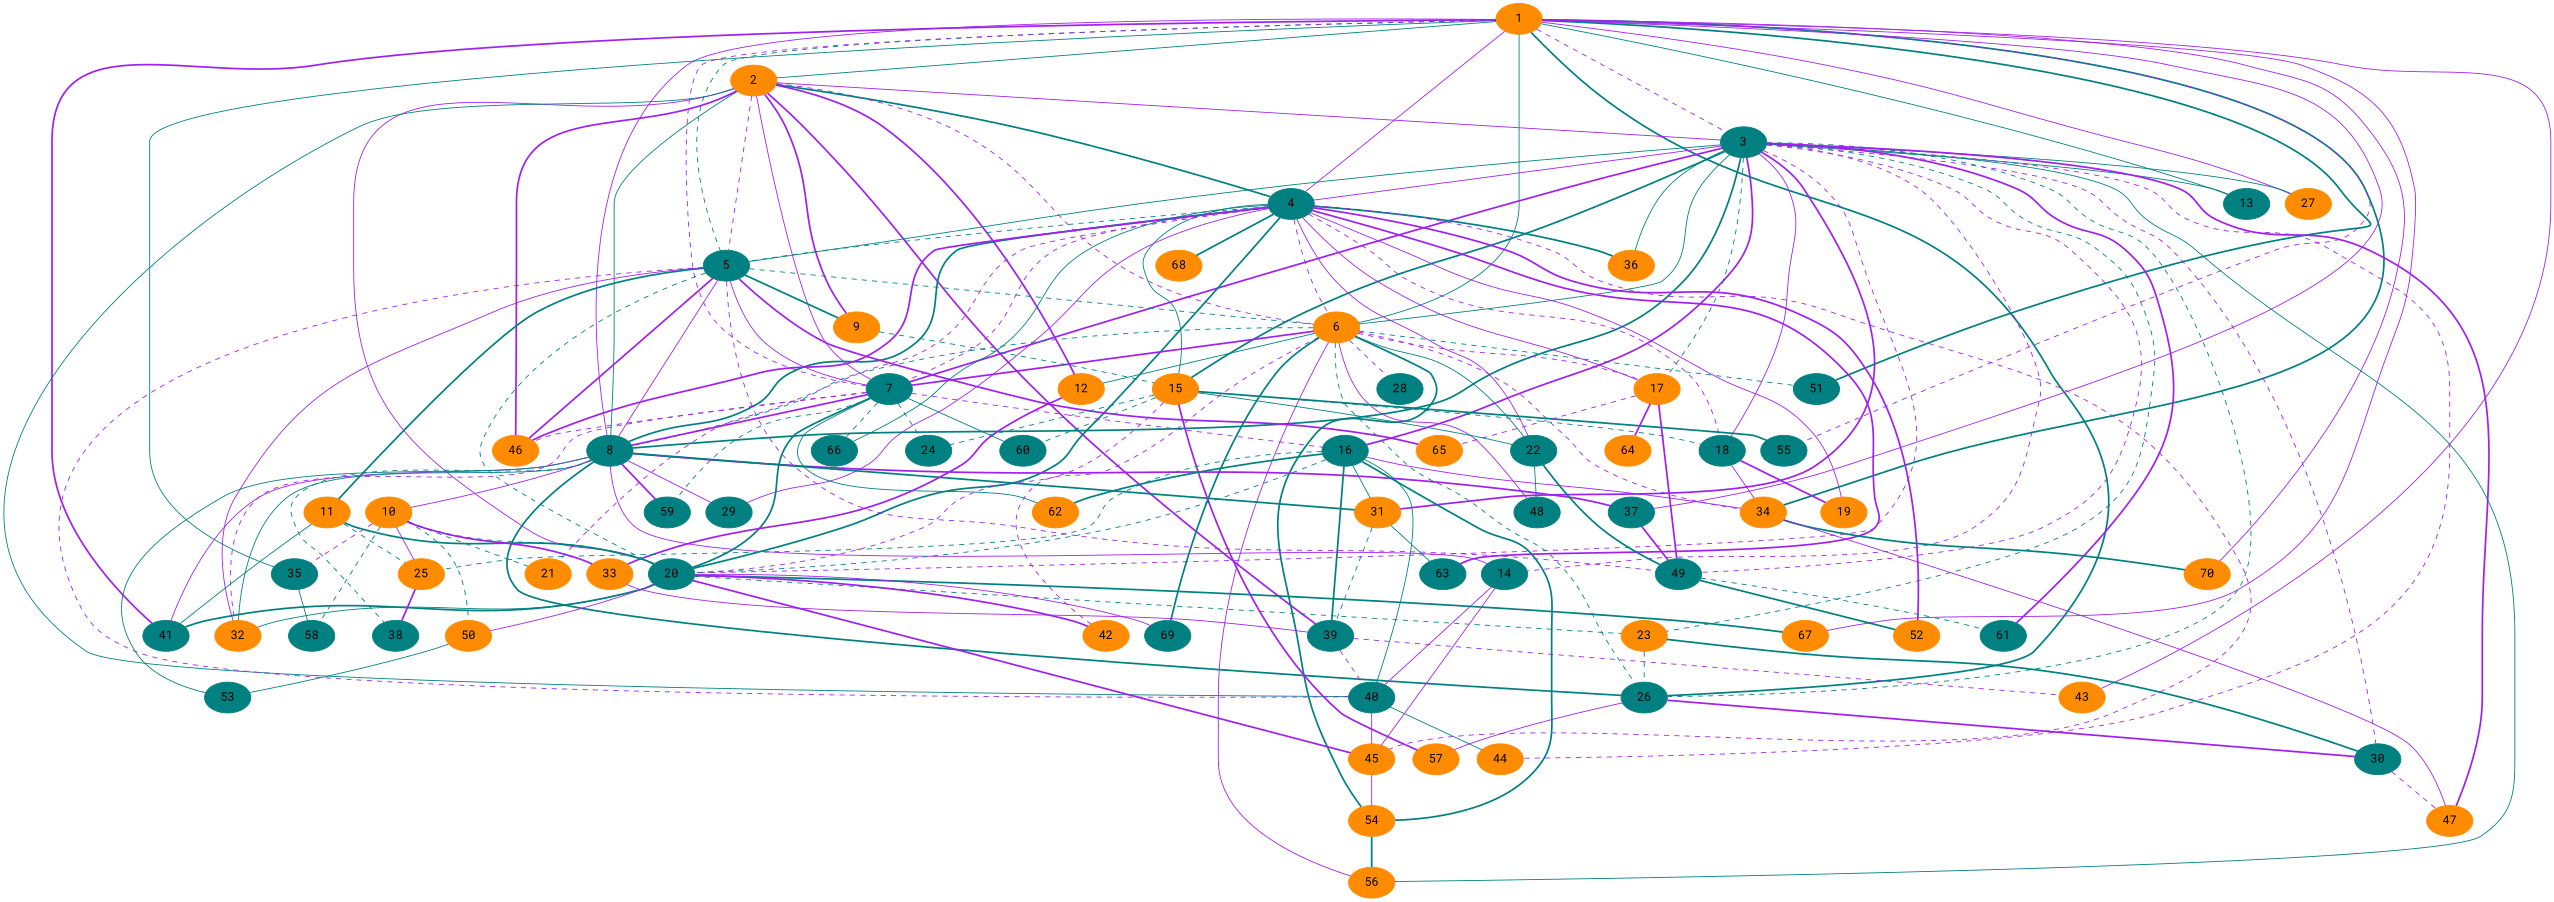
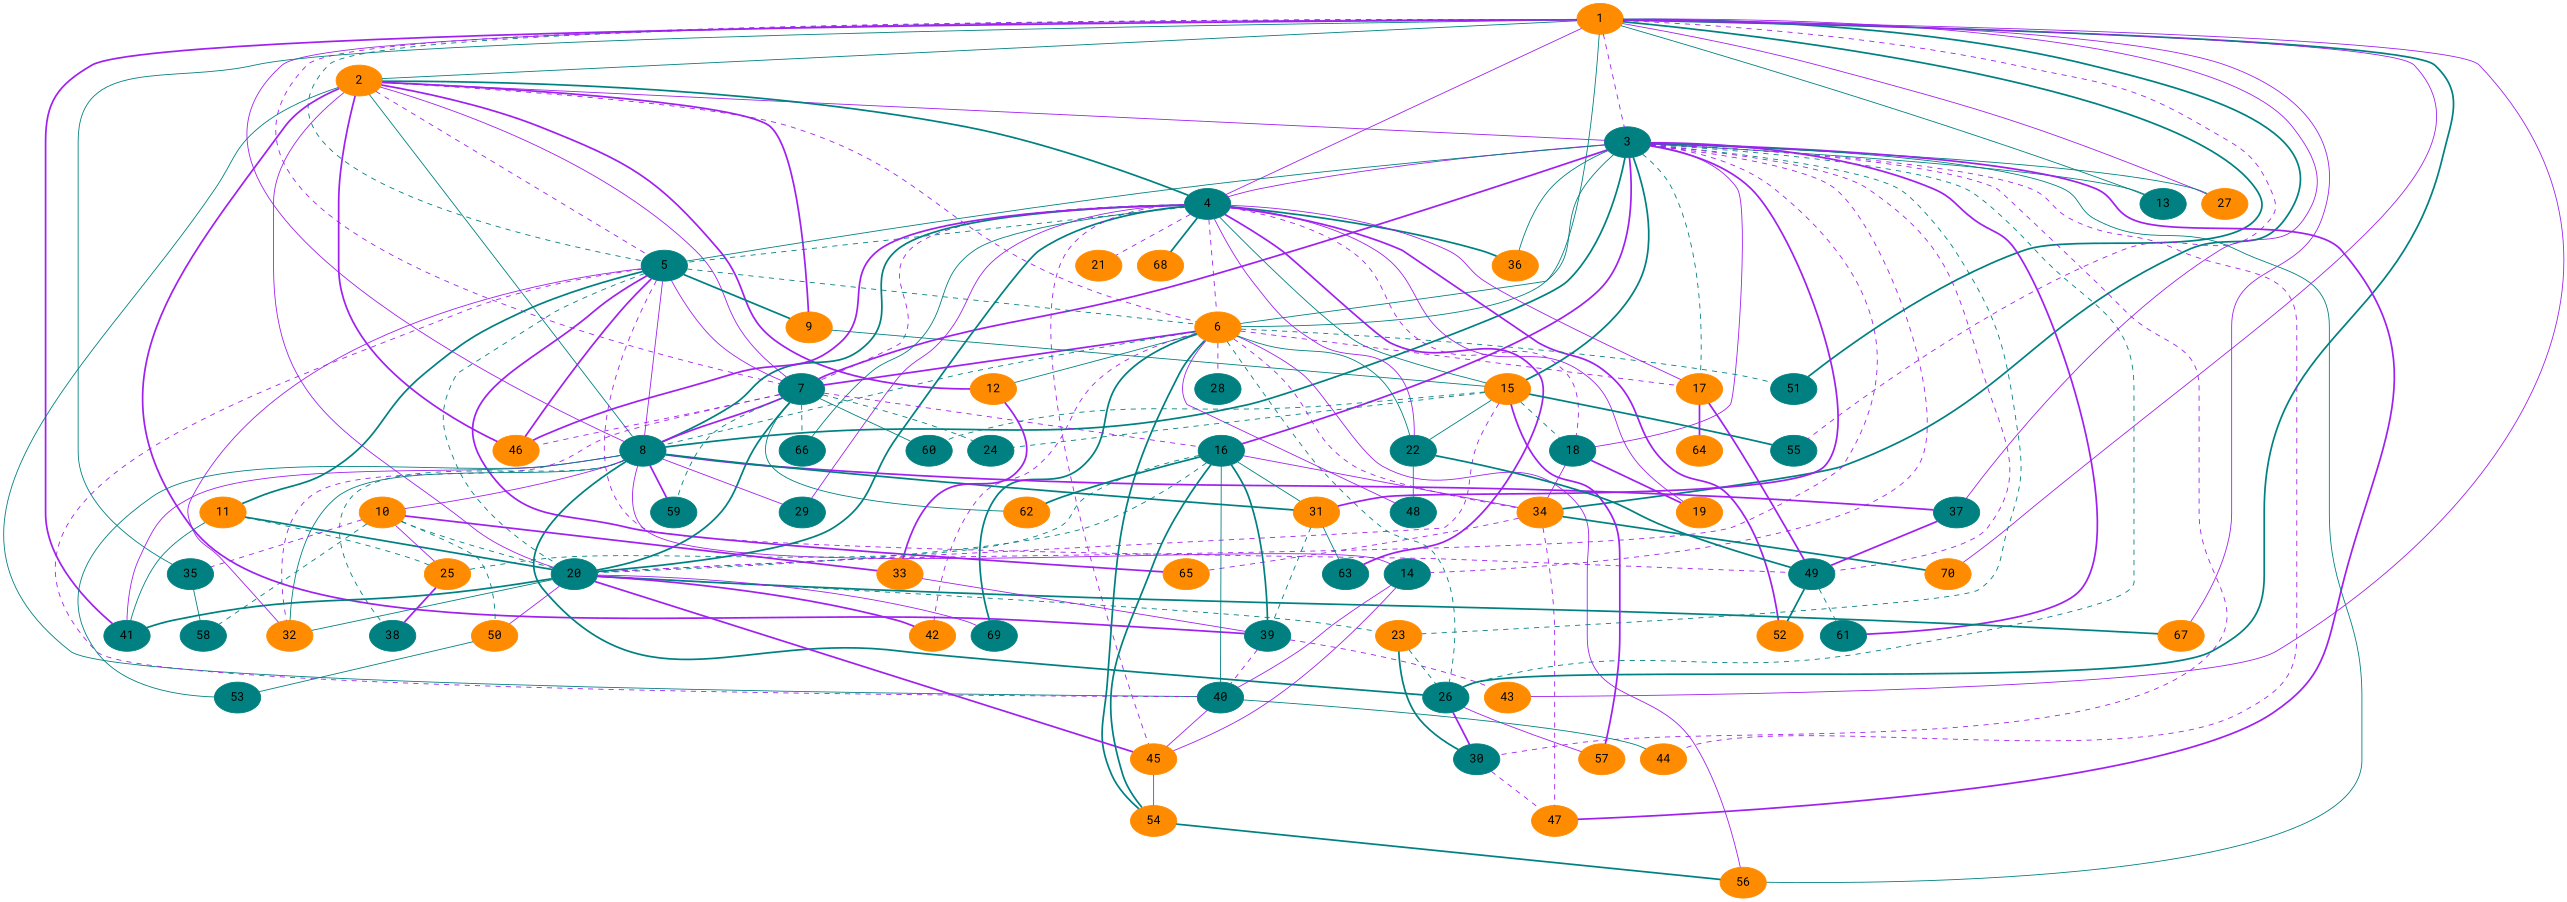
edge "9" -- "15": style dashed -> solid
edge "17" -- "65": now "34" -- "65"
edge "10" -- "21": removed
edge "34" -- "47": style solid -> dashed
